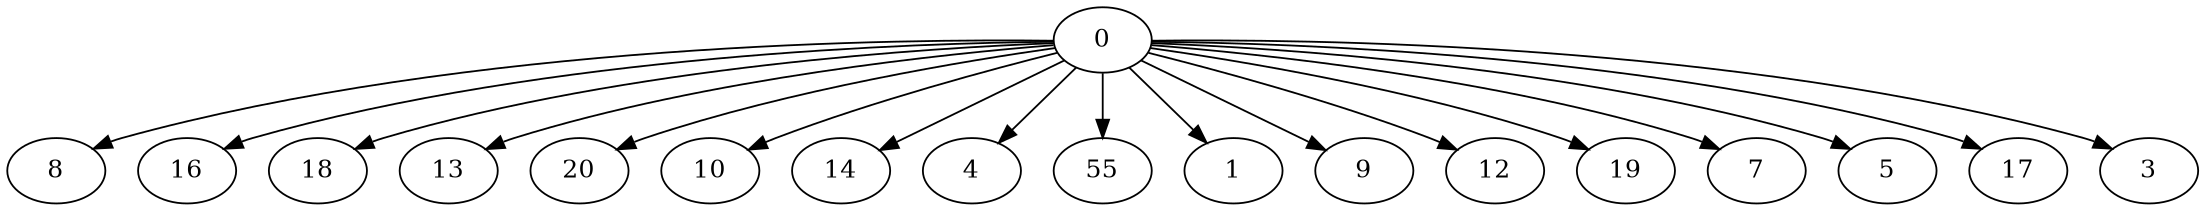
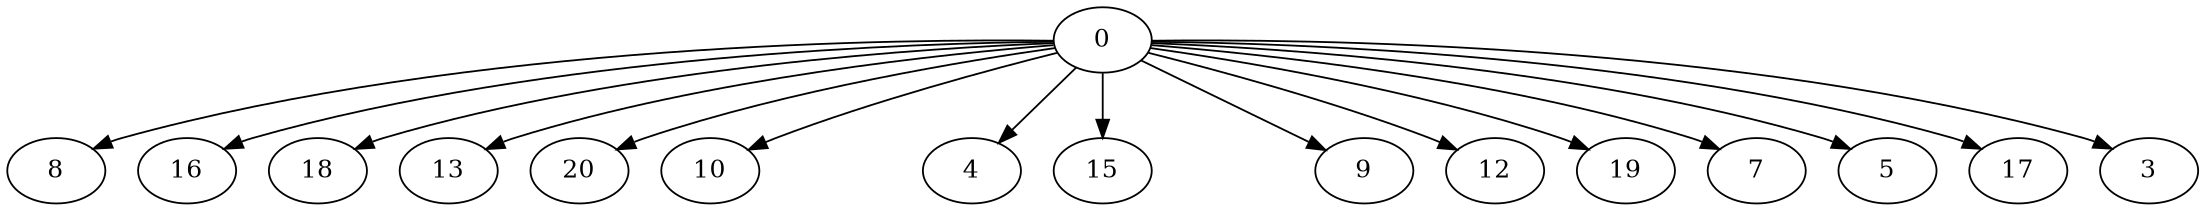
node "14": removed
node "55": label "55" -> "15"
node "1": removed
